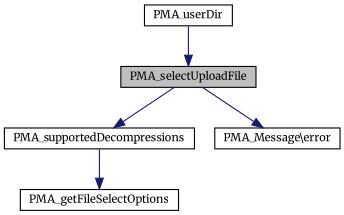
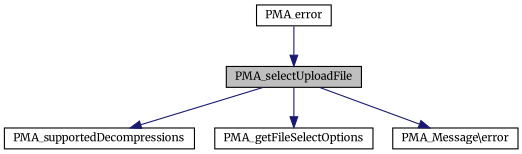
node "PMA_userDir": label "PMA_userDir" -> "PMA_error"
edge "PMA_supportedDecompressions" -> "PMA_getFileSelectOptions": now "PMA_selectUploadFile" -> "PMA_getFileSelectOptions"
